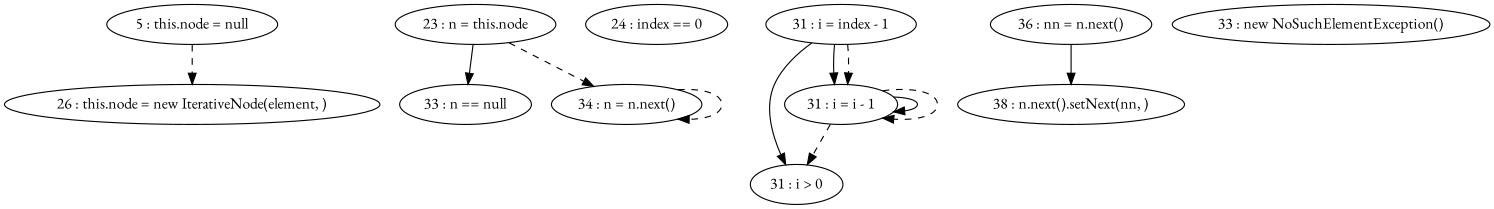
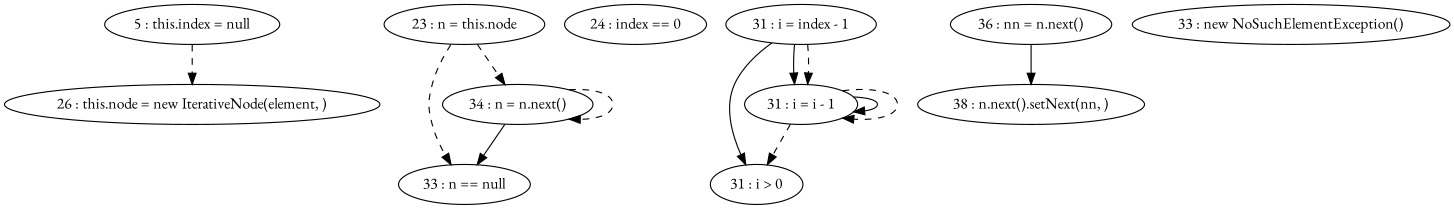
node "5 : this.node = null": label "5 : this.node = null" -> "5 : this.index = null"
edge "23 : n = this.node" -> "33 : n == null": style solid -> dashed
edge "34 : n = n.next()" -> "33 : n == null": added
